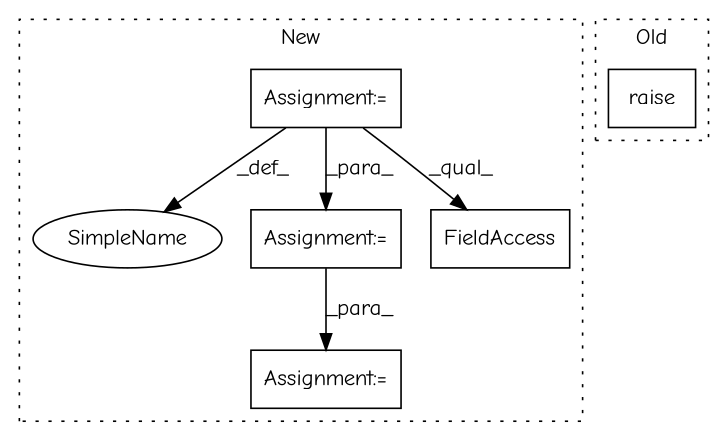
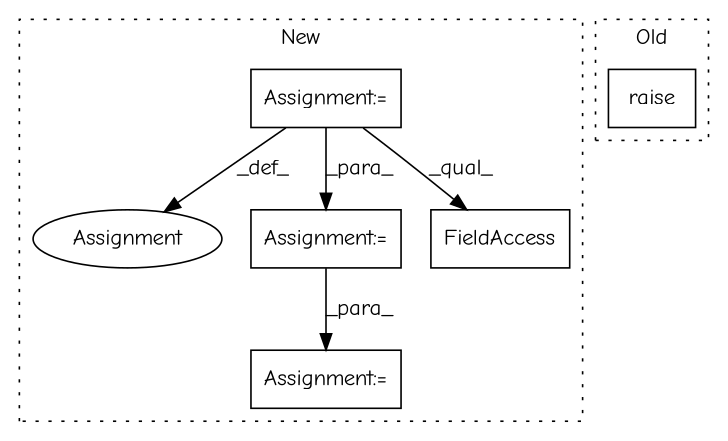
node "SimpleName": label "SimpleName" -> "Assignment"
